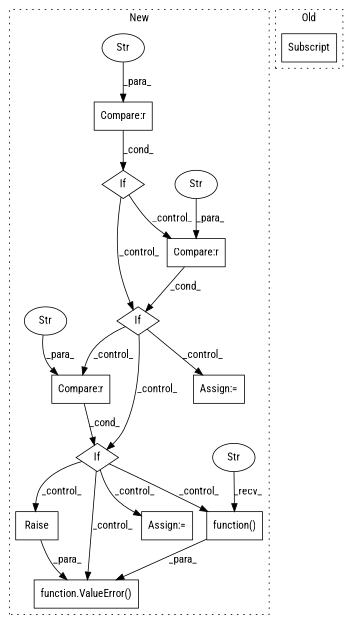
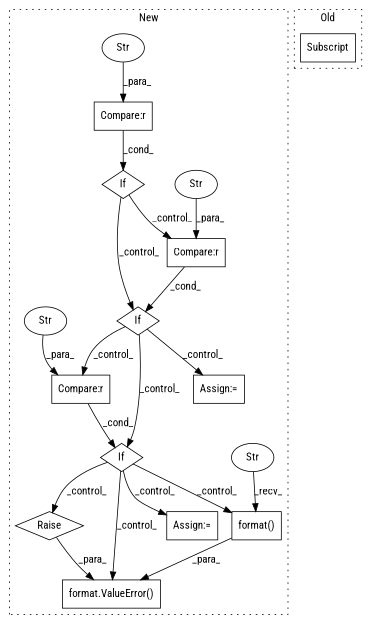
node "Raise": shape box -> diamond
node "function()": label "function()" -> "format()"
node "function.ValueError()": label "function.ValueError()" -> "format.ValueError()"
